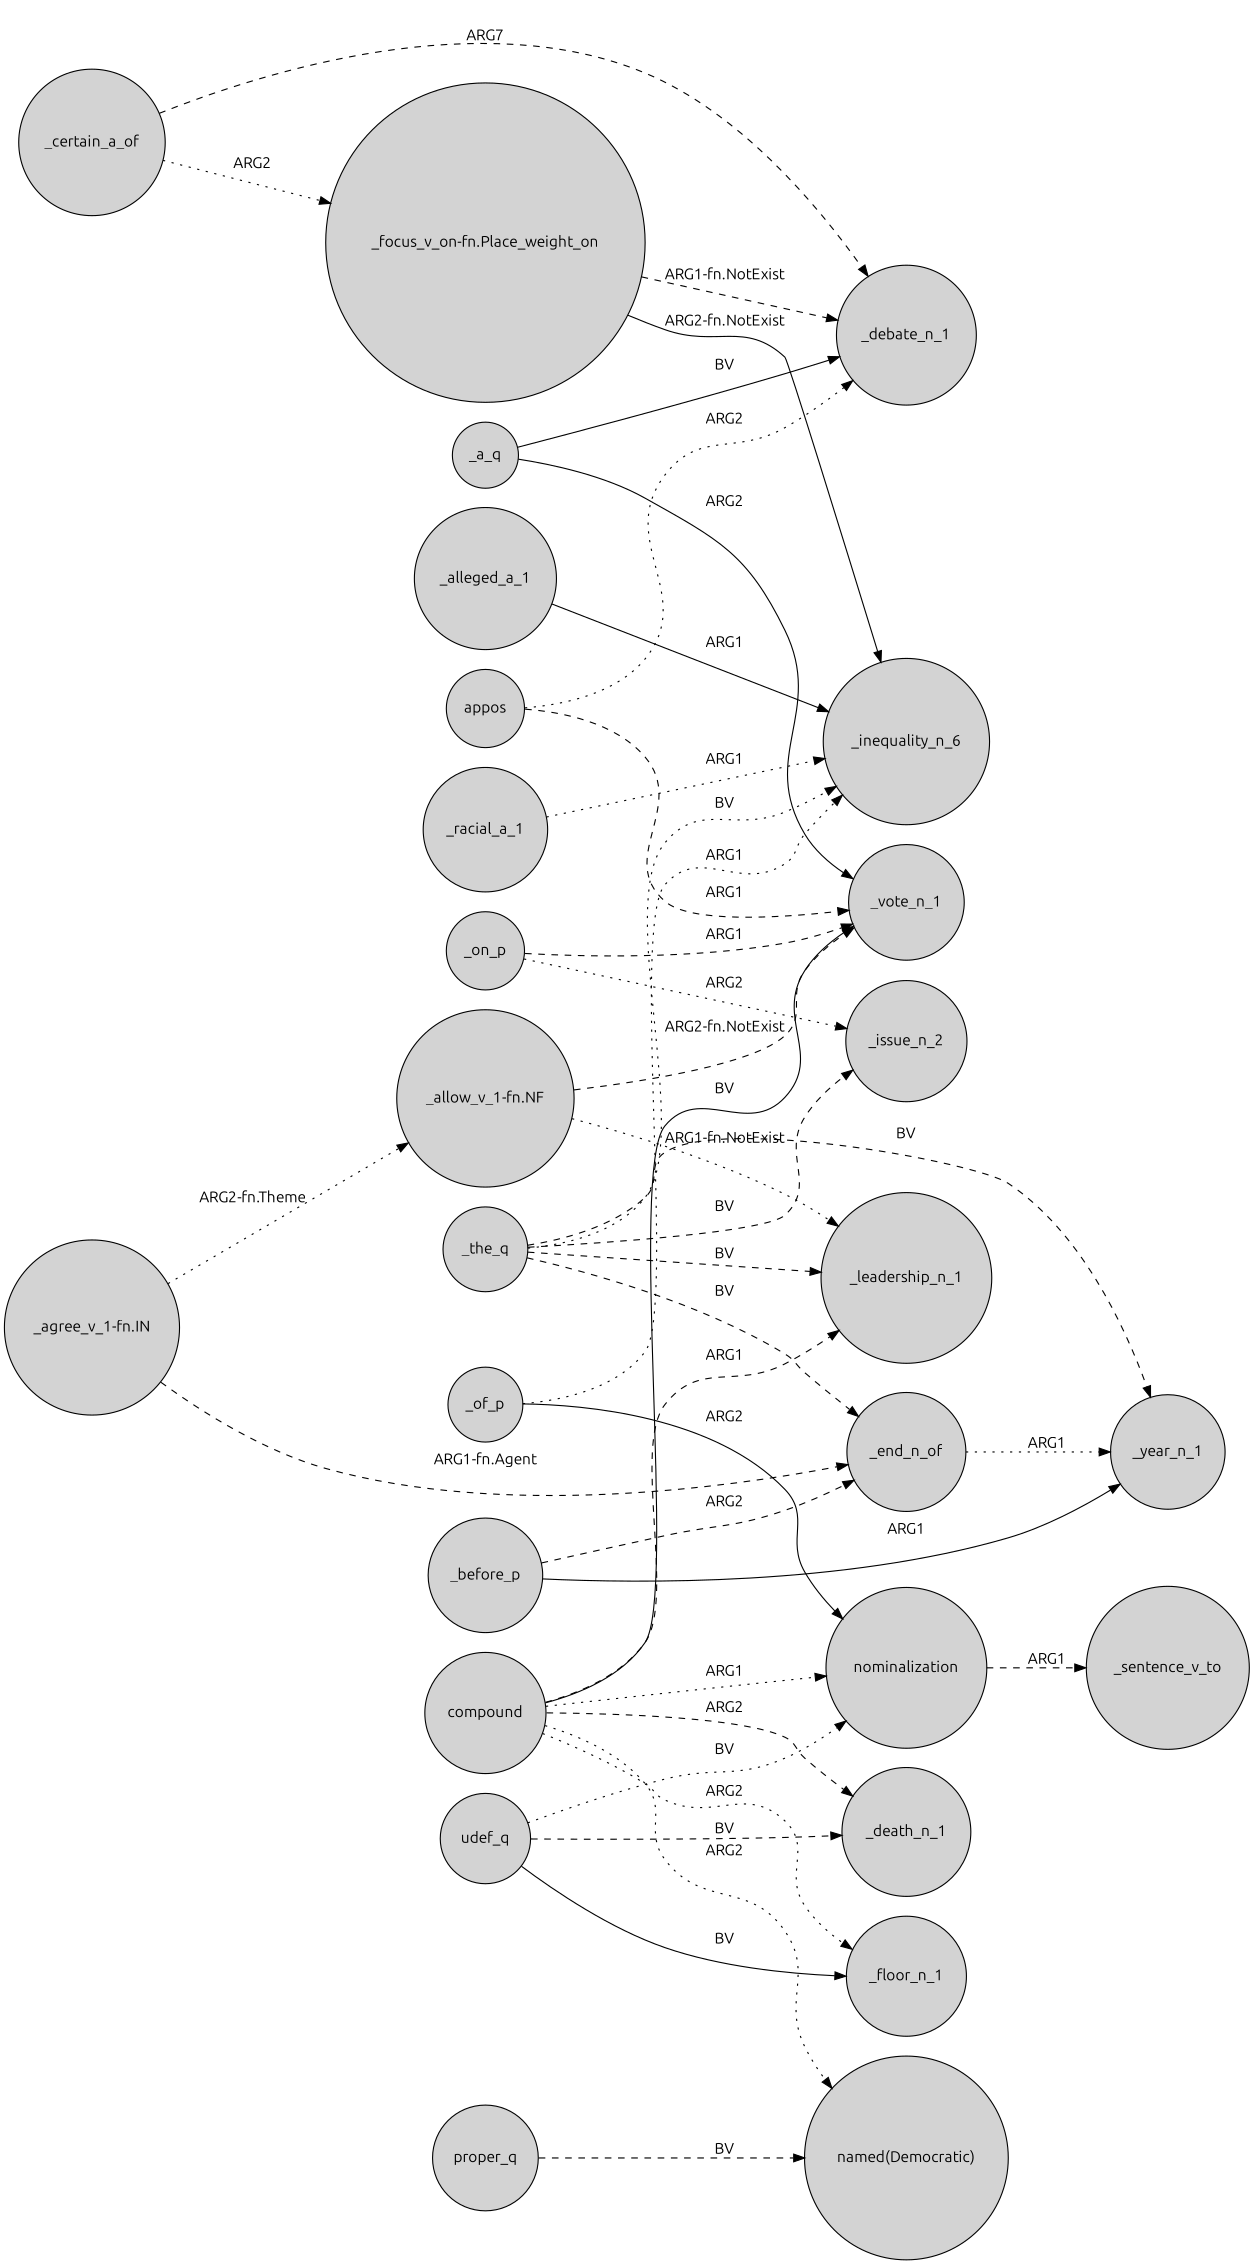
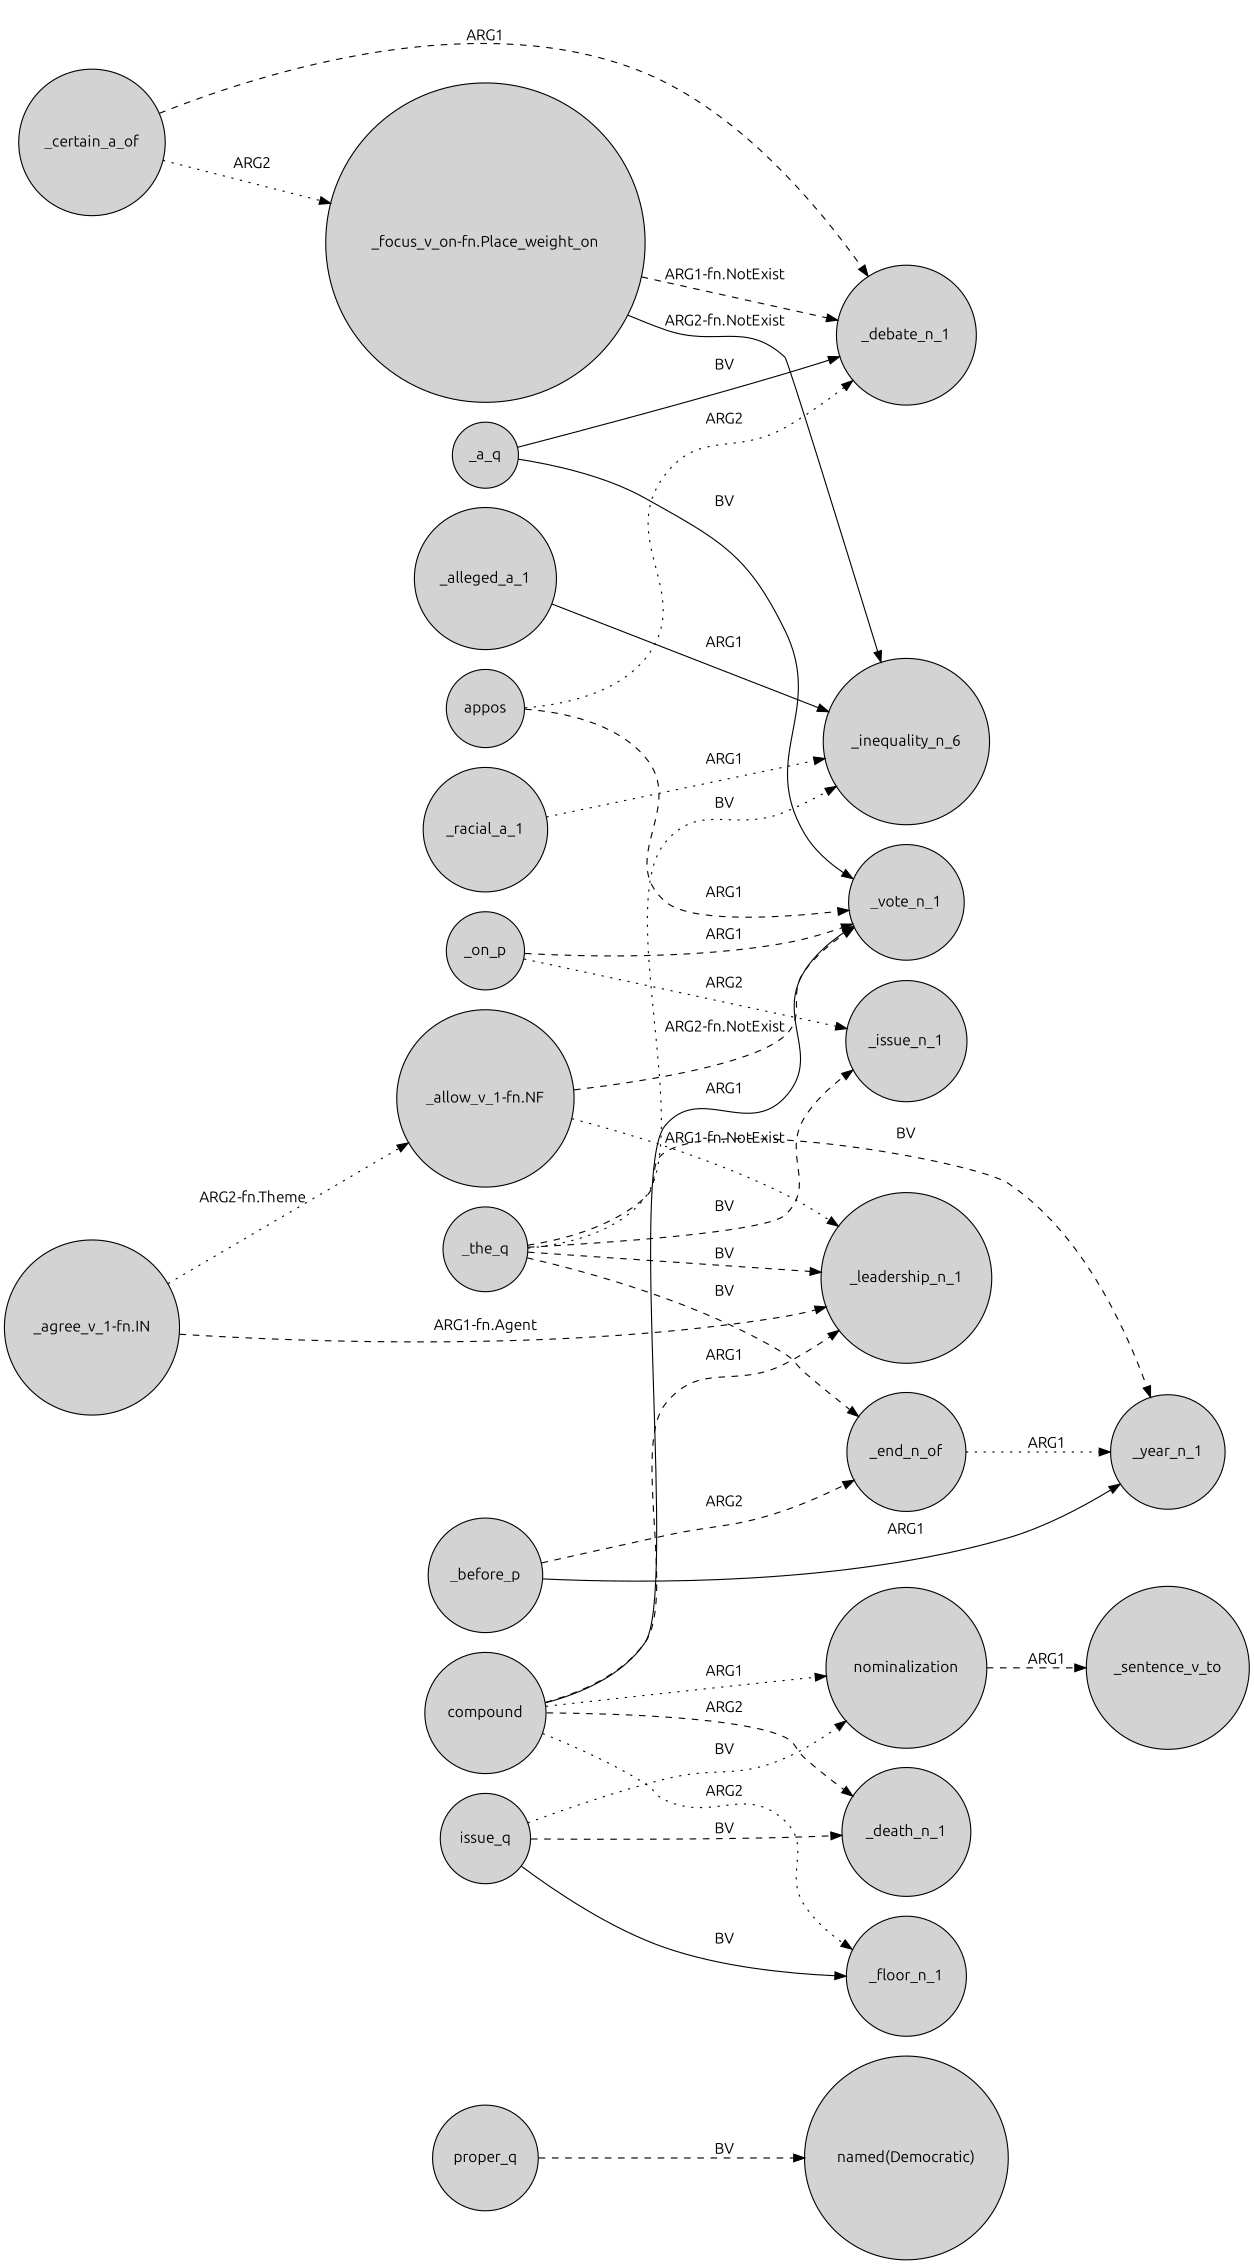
edge "_certain_a_of" -> "_debate_n_1": label "ARG7" -> "ARG1"
edge "_a_q" -> "_vote_n_1": label "ARG2" -> "BV"
node "_issue_n_2": label "_issue_n_2" -> "_issue_n_1"
edge "compound" -> "_vote_n_1": label "BV" -> "ARG1"
node "_of_p": removed
edge "_agree_v_1-fn.IN" -> "_end_n_of": now "_agree_v_1-fn.IN" -> "_leadership_n_1"
node "udef_q": label "udef_q" -> "issue_q"
edge "compound" -> "named(Democratic)": removed, label "ARG2"
